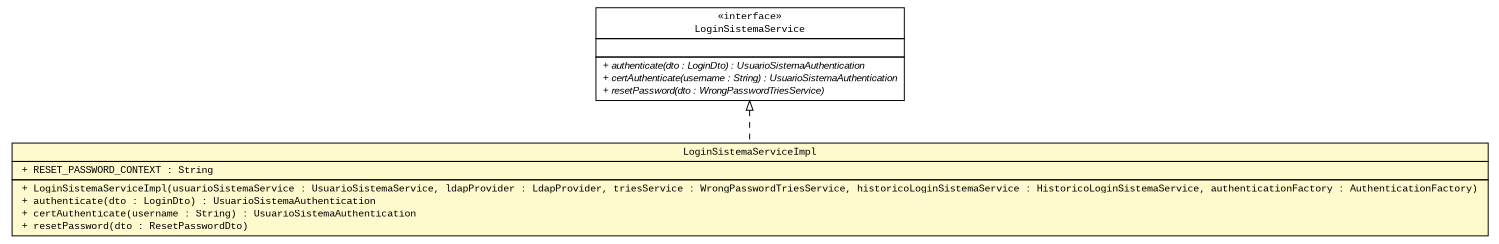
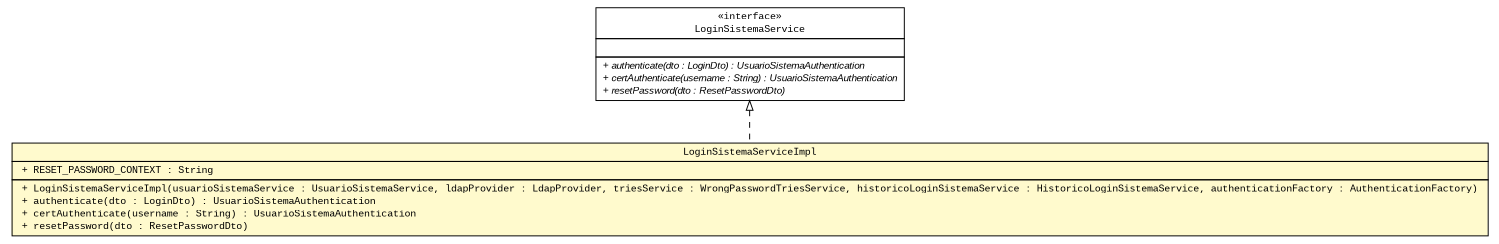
node "LoginSistemaService": text "+ resetPassword(dto : WrongPasswordTriesService)" -> "+ resetPassword(dto : ResetPasswordDto)"
